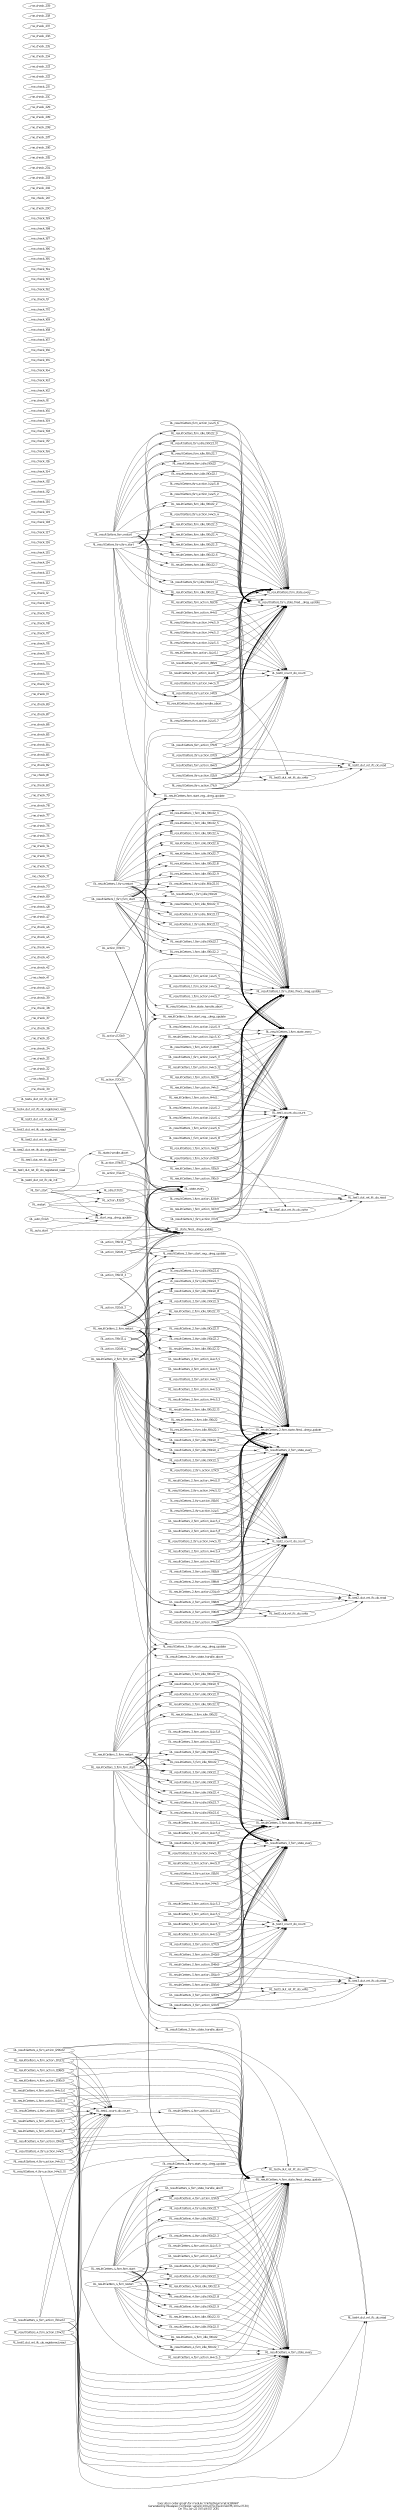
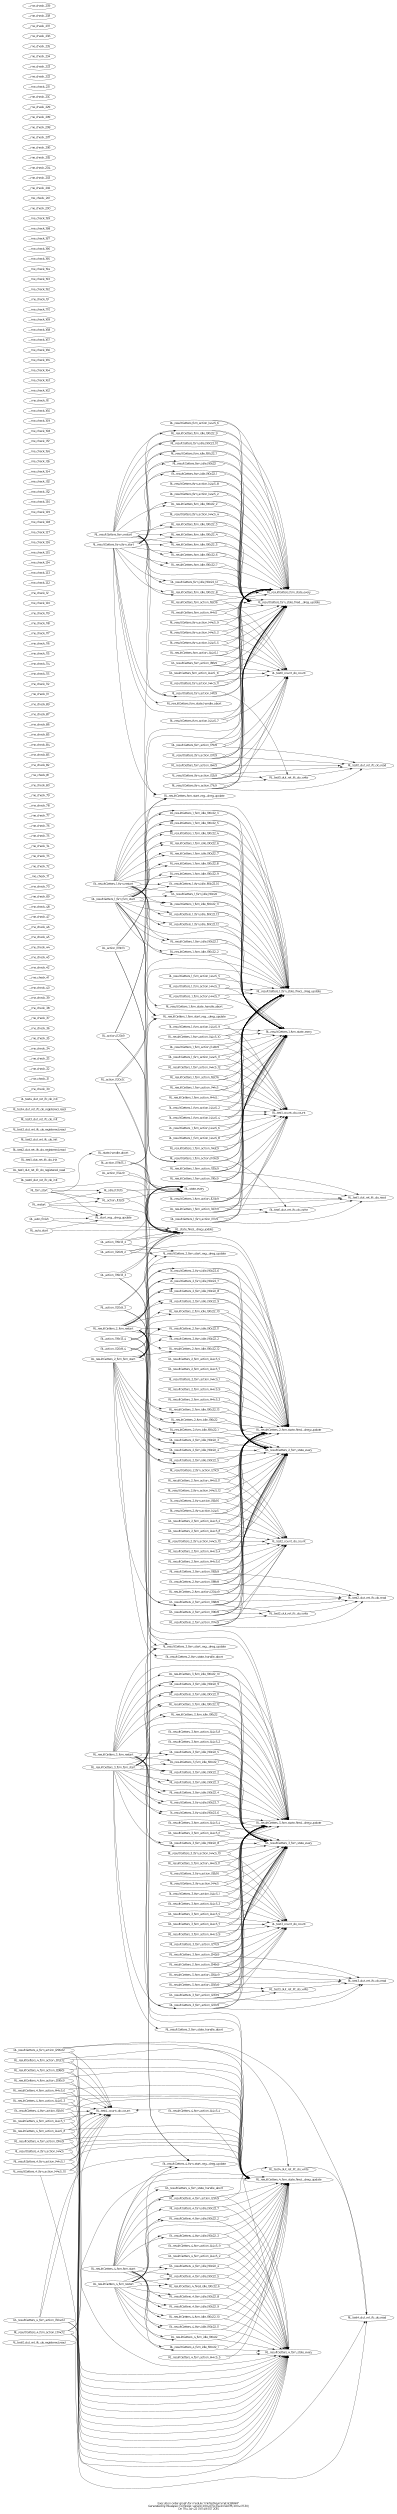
node "RL_resultGetters_3_fsm_action_l44c5_1": added
edge "RL_test4_count_do_count" -> "RL_resultGetters_4_fsm_action_l44c5_4": reversed
